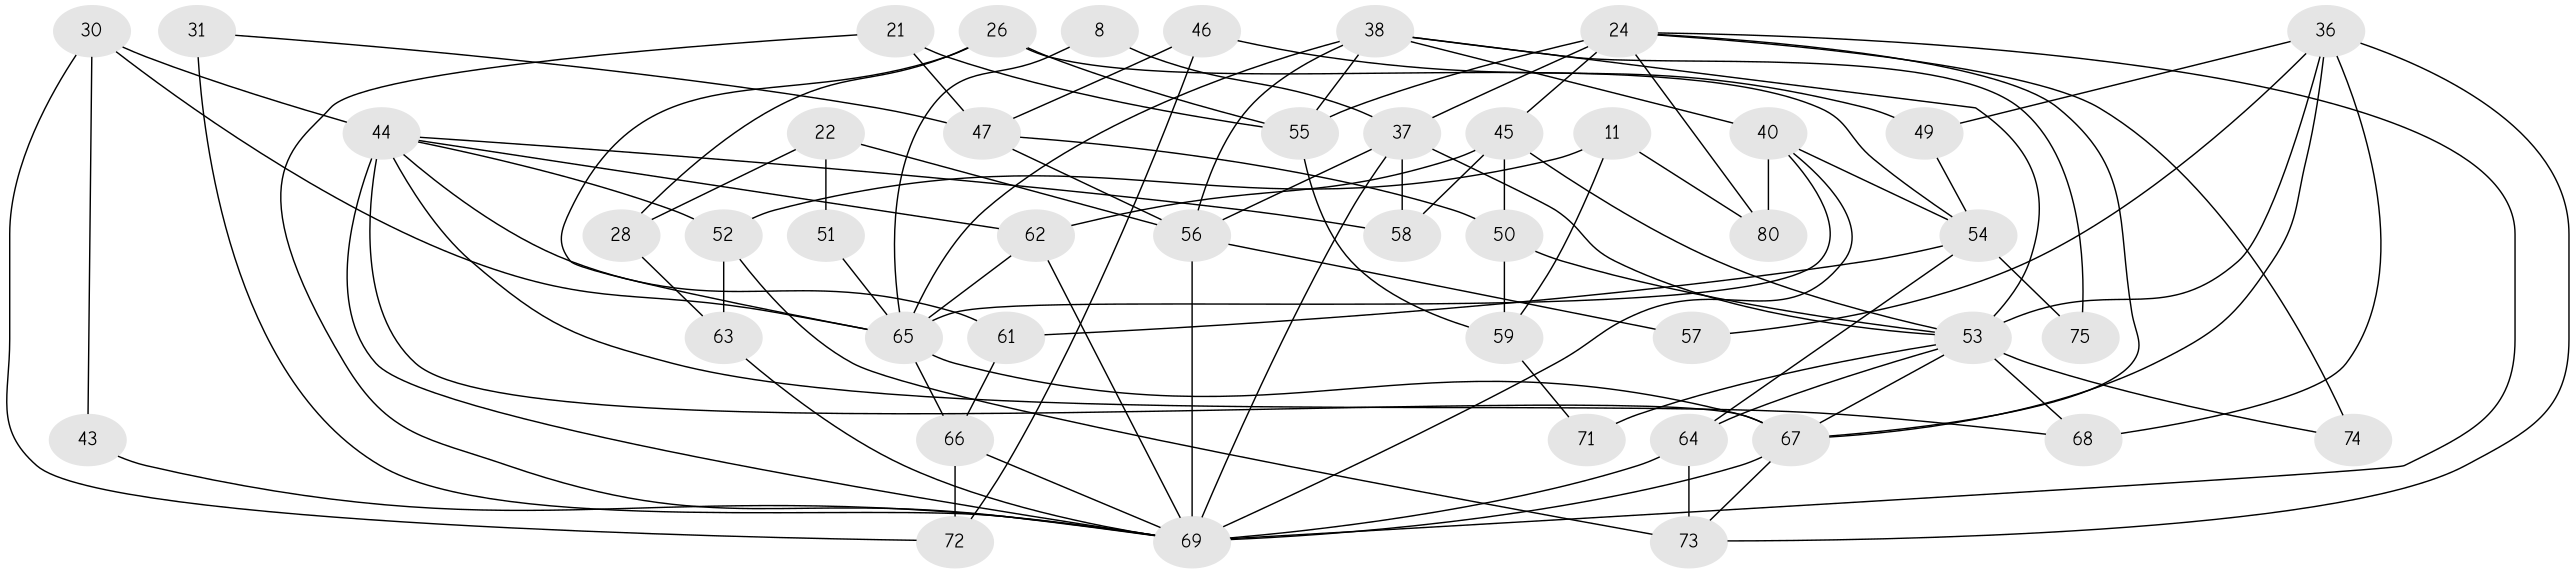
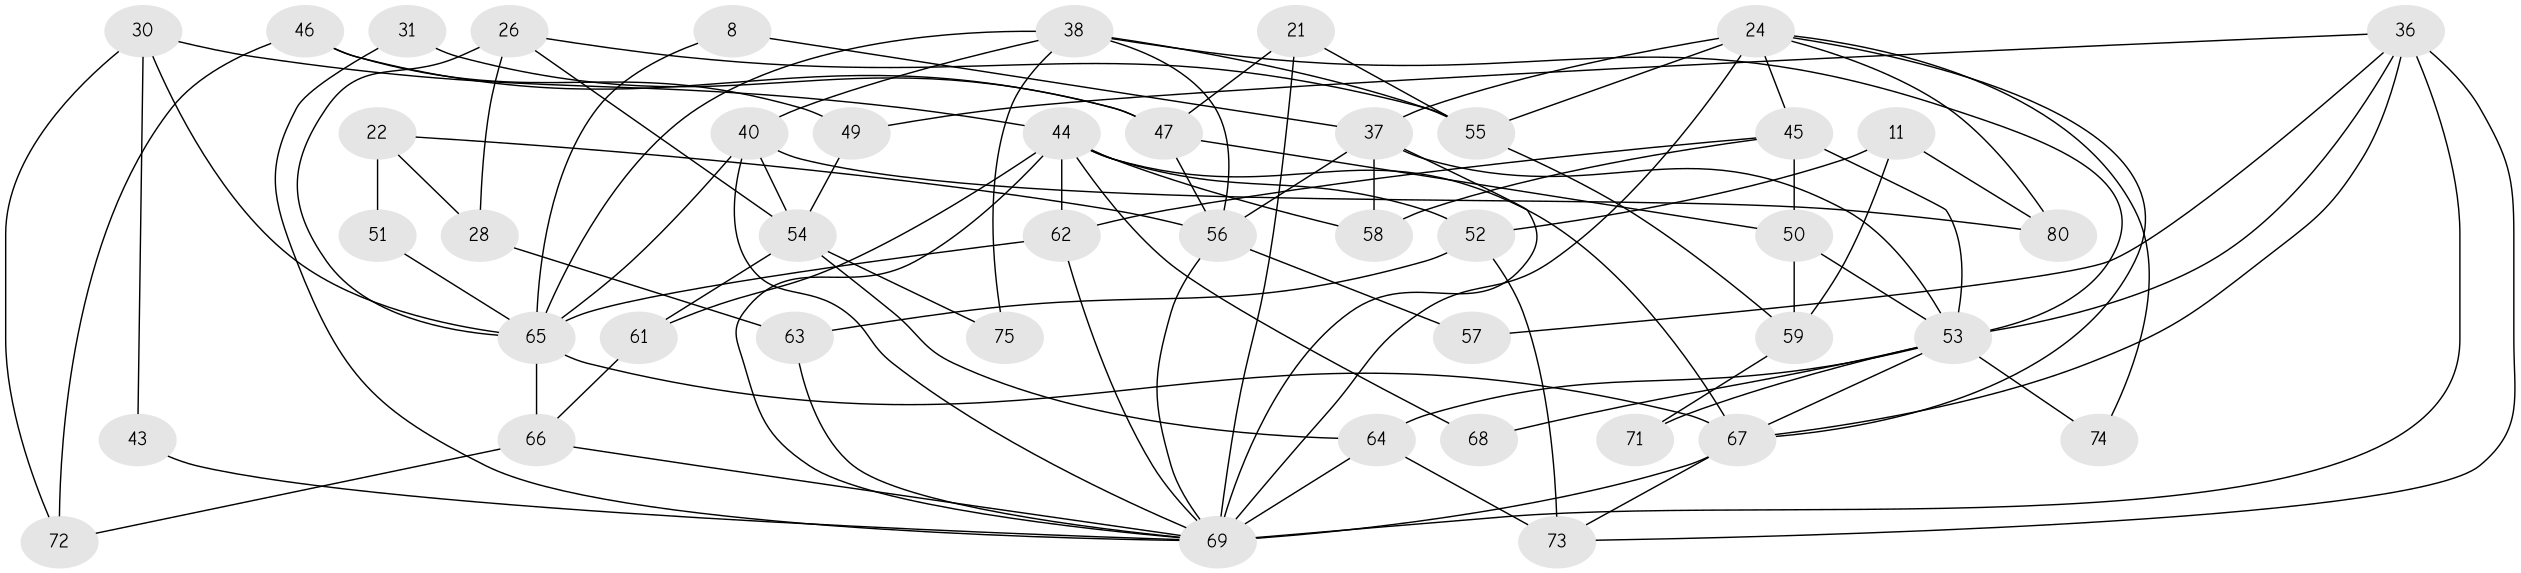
edge "36" -- "68": now "36" -- "69"
